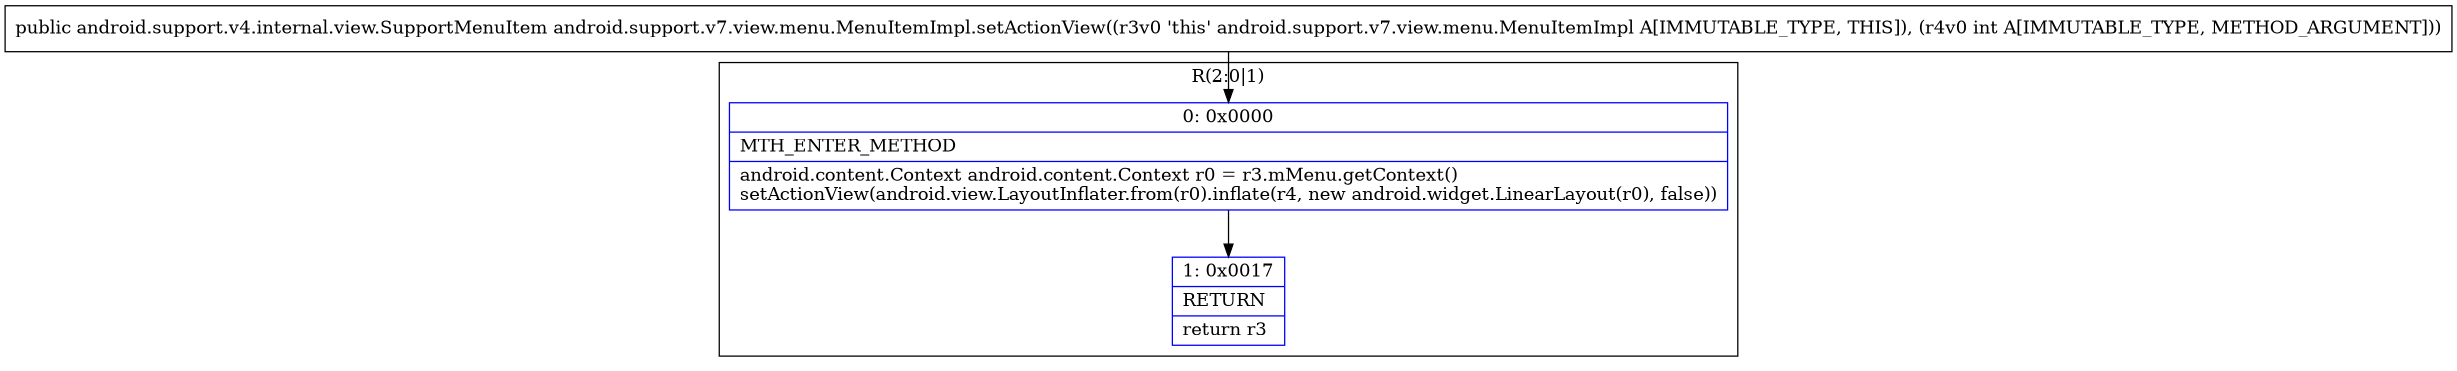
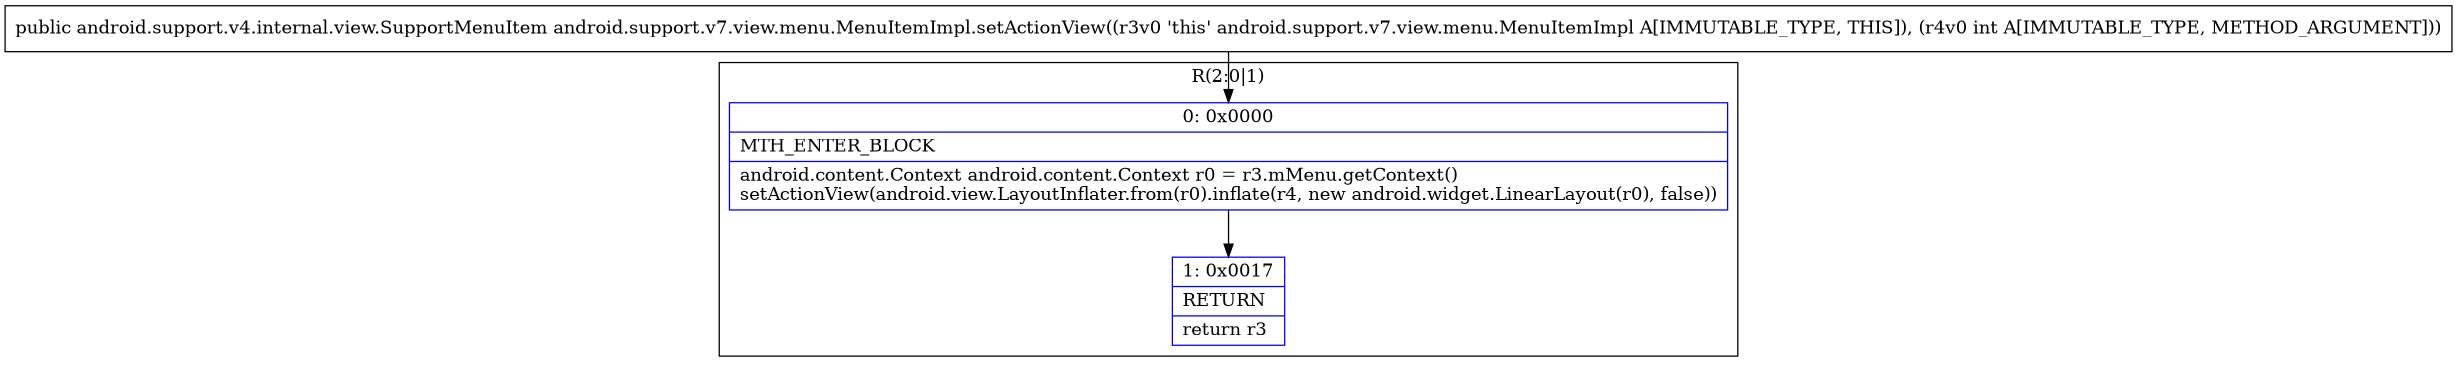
node "0: 0x0000": text "MTH_ENTER_METHOD" -> "MTH_ENTER_BLOCK"
